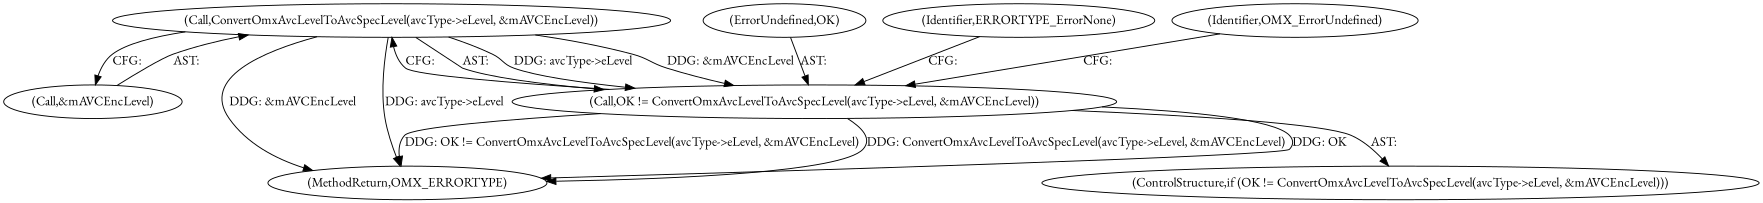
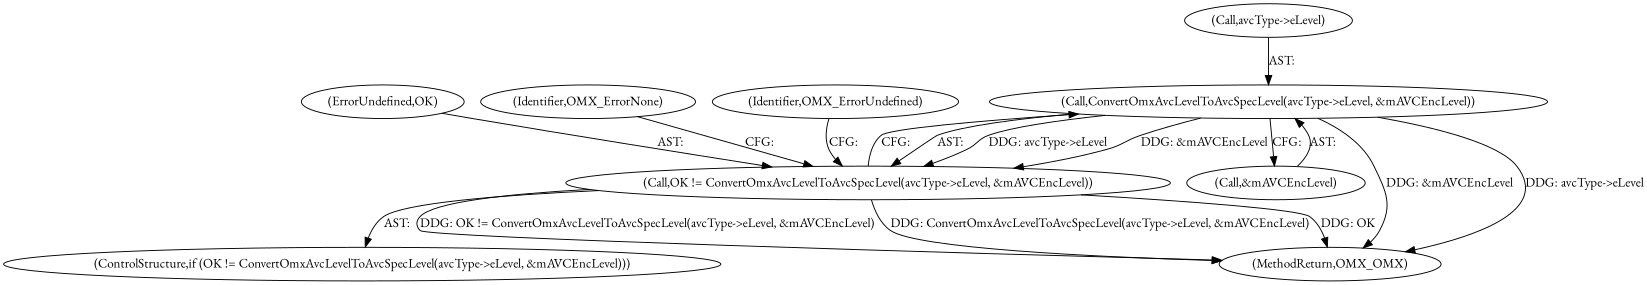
node "(Identifier,ERRORTYPE_ErrorNone)": label "(Identifier,ERRORTYPE_ErrorNone)" -> "(Identifier,OMX_ErrorNone)"
node "(Call,avcType->eLevel)": added
node "(MethodReturn,OMX_ERRORTYPE)": label "(MethodReturn,OMX_ERRORTYPE)" -> "(MethodReturn,OMX_OMX)"
